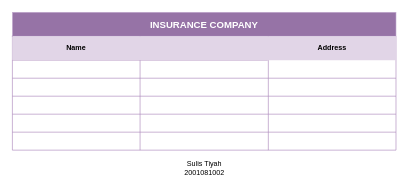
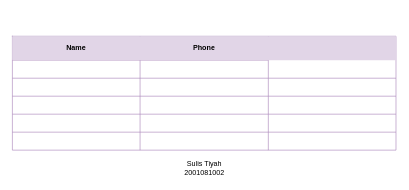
node "INSURANCE COMPANY": removed
node "Phone": added
node "Address": removed
